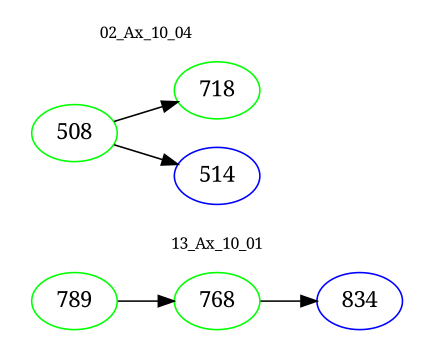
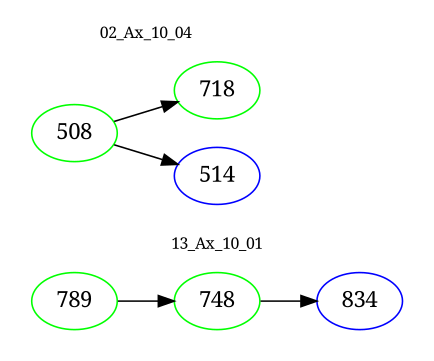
node "768": label "768" -> "748"
